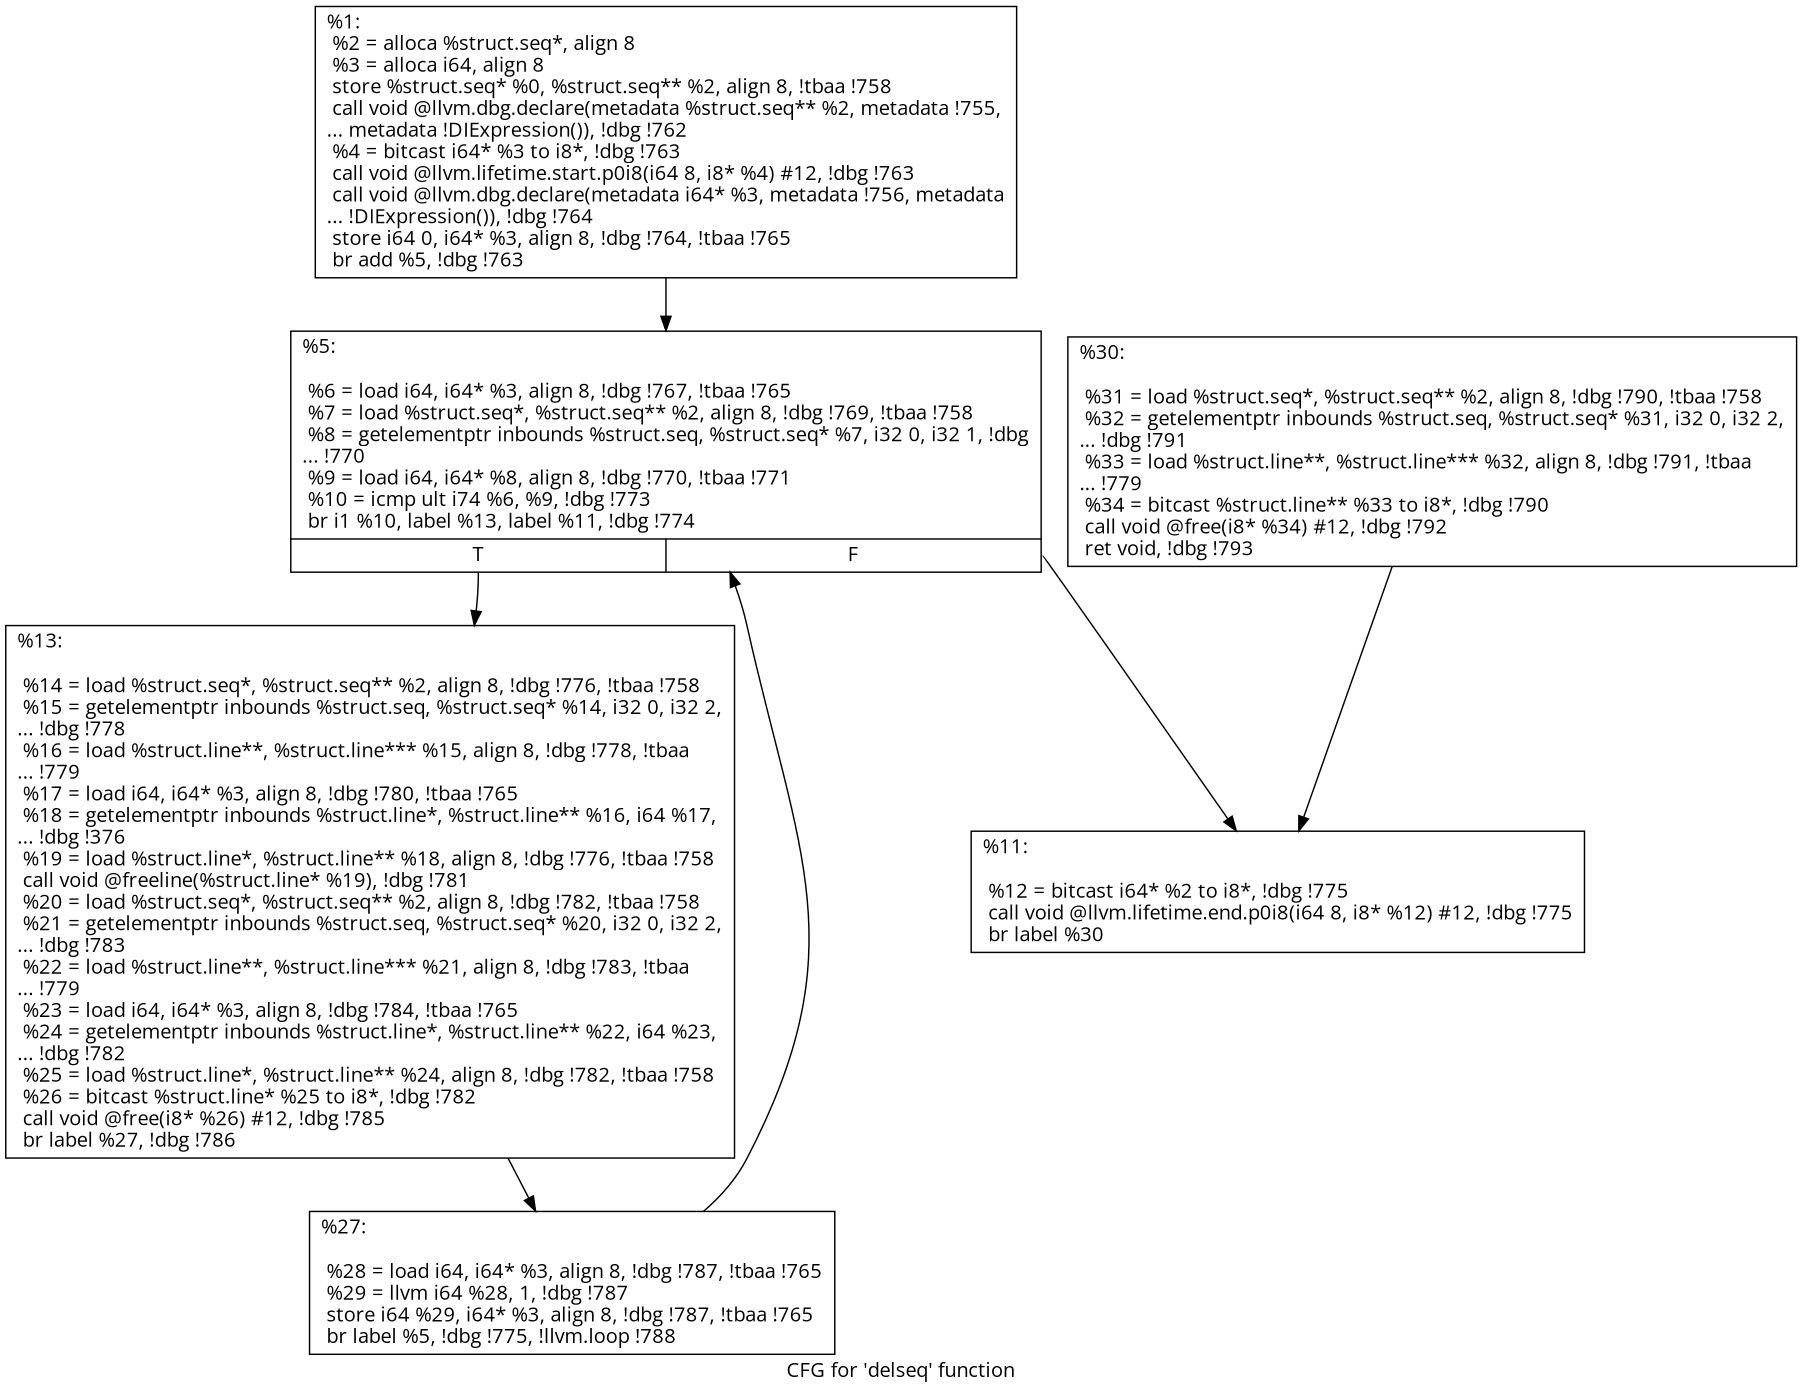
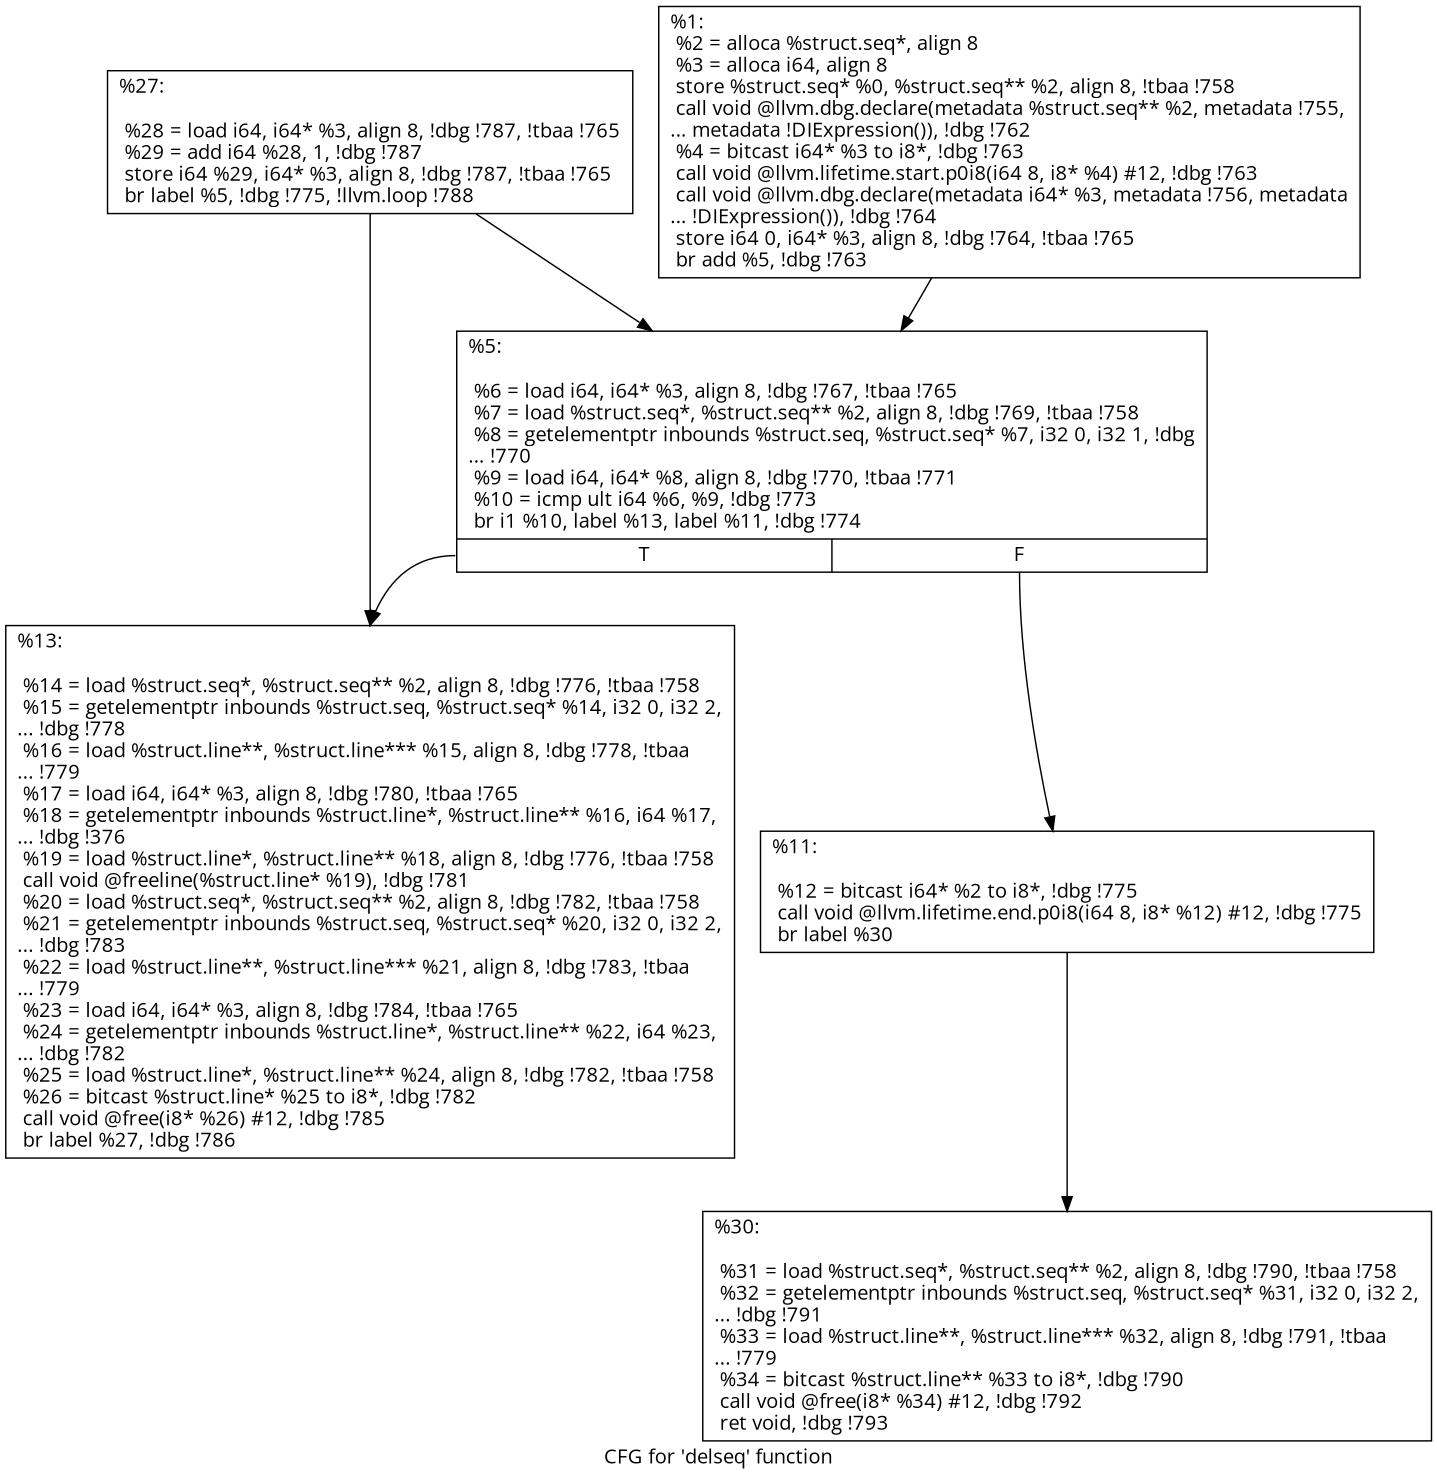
node "%5:": text "%10 = icmp ult i74 %6, %9, !dbg !773" -> "%10 = icmp ult i64 %6, %9, !dbg !773"
edge "%30:" -> "%11:": reversed
edge "%13:" -> "%27:": reversed
node "%27:": text "%29 = llvm i64 %28, 1, !dbg !787" -> "%29 = add i64 %28, 1, !dbg !787"
